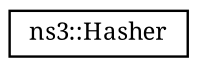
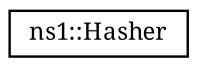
node "ns3::Hasher": label "ns3::Hasher" -> "ns1::Hasher"
